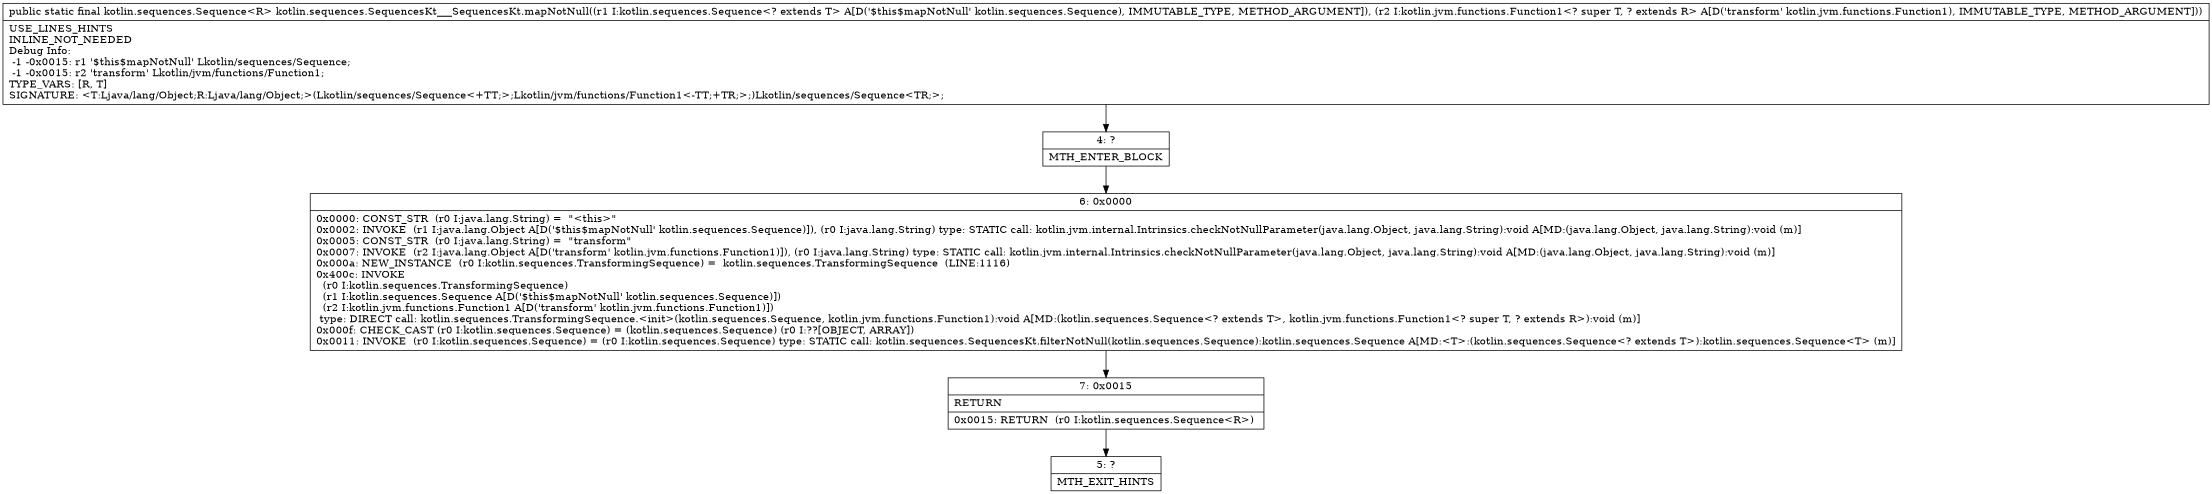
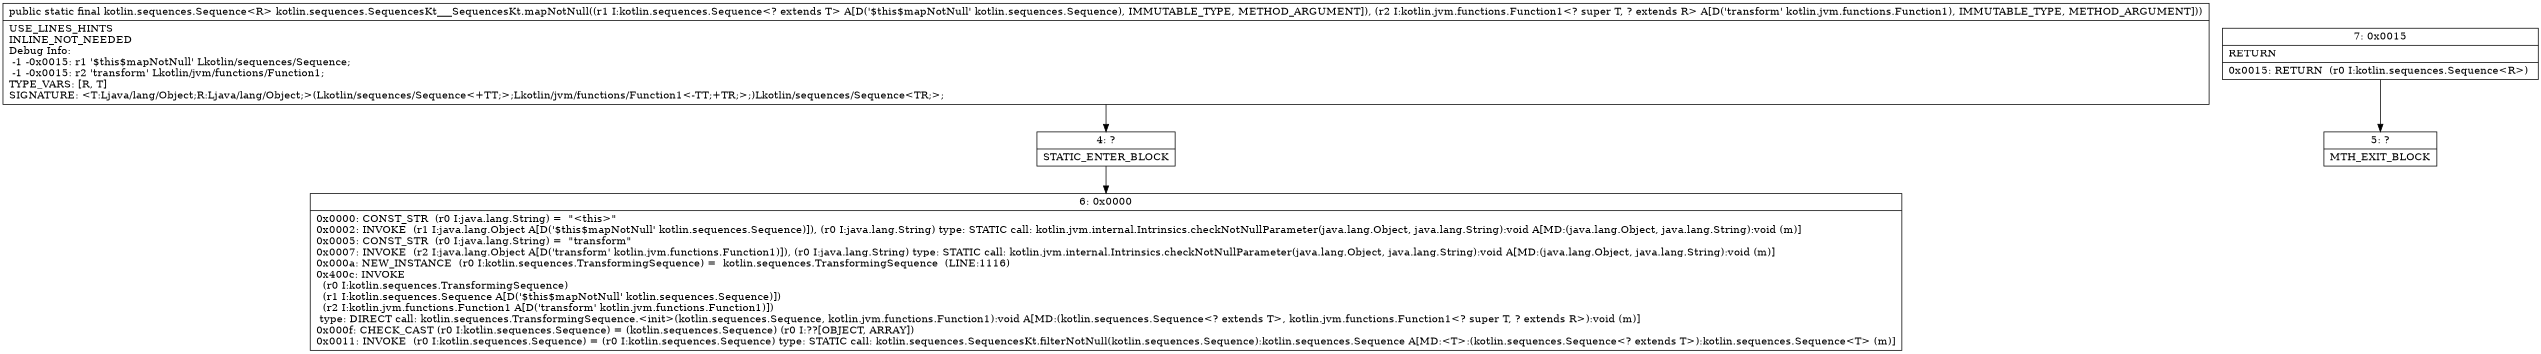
node "4: ?": text "MTH_ENTER_BLOCK" -> "STATIC_ENTER_BLOCK"
edge "6: 0x0000" -> "7: 0x0015": removed
node "5: ?": text "MTH_EXIT_HINTS" -> "MTH_EXIT_BLOCK"
